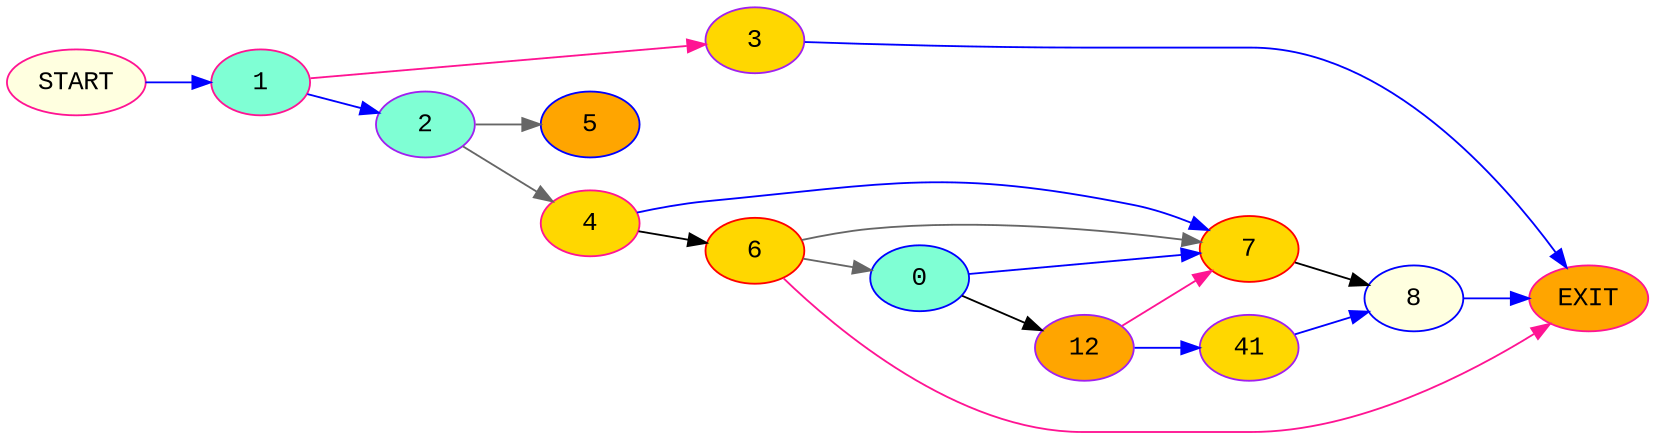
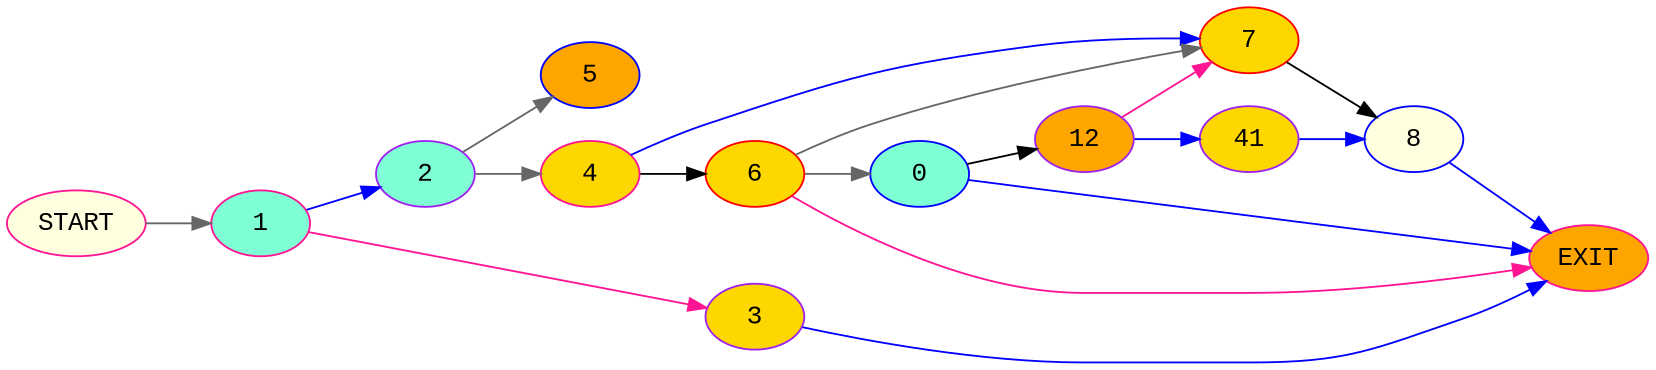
edge "START" -> "1": color blue -> gray40
edge "0" -> "7": now "0" -> "EXIT"
